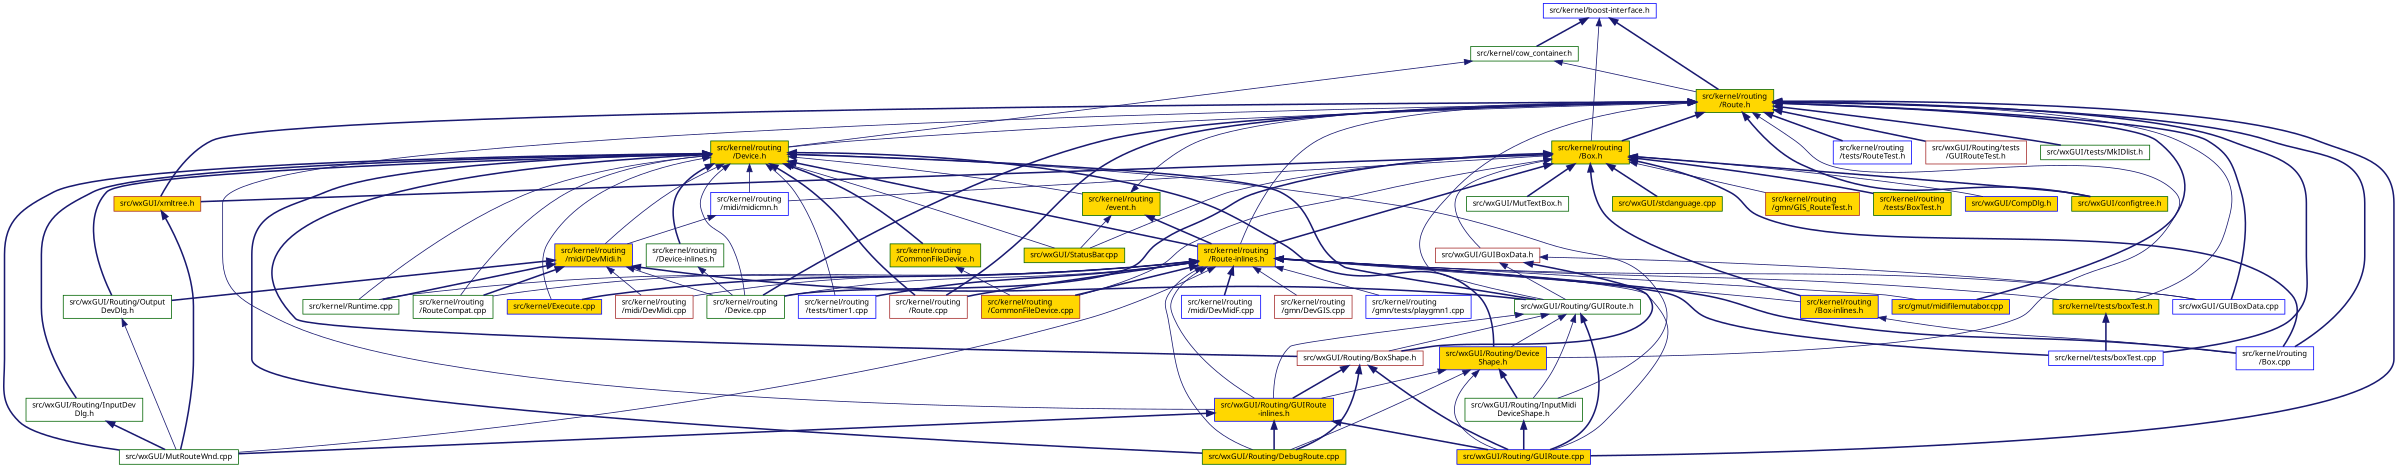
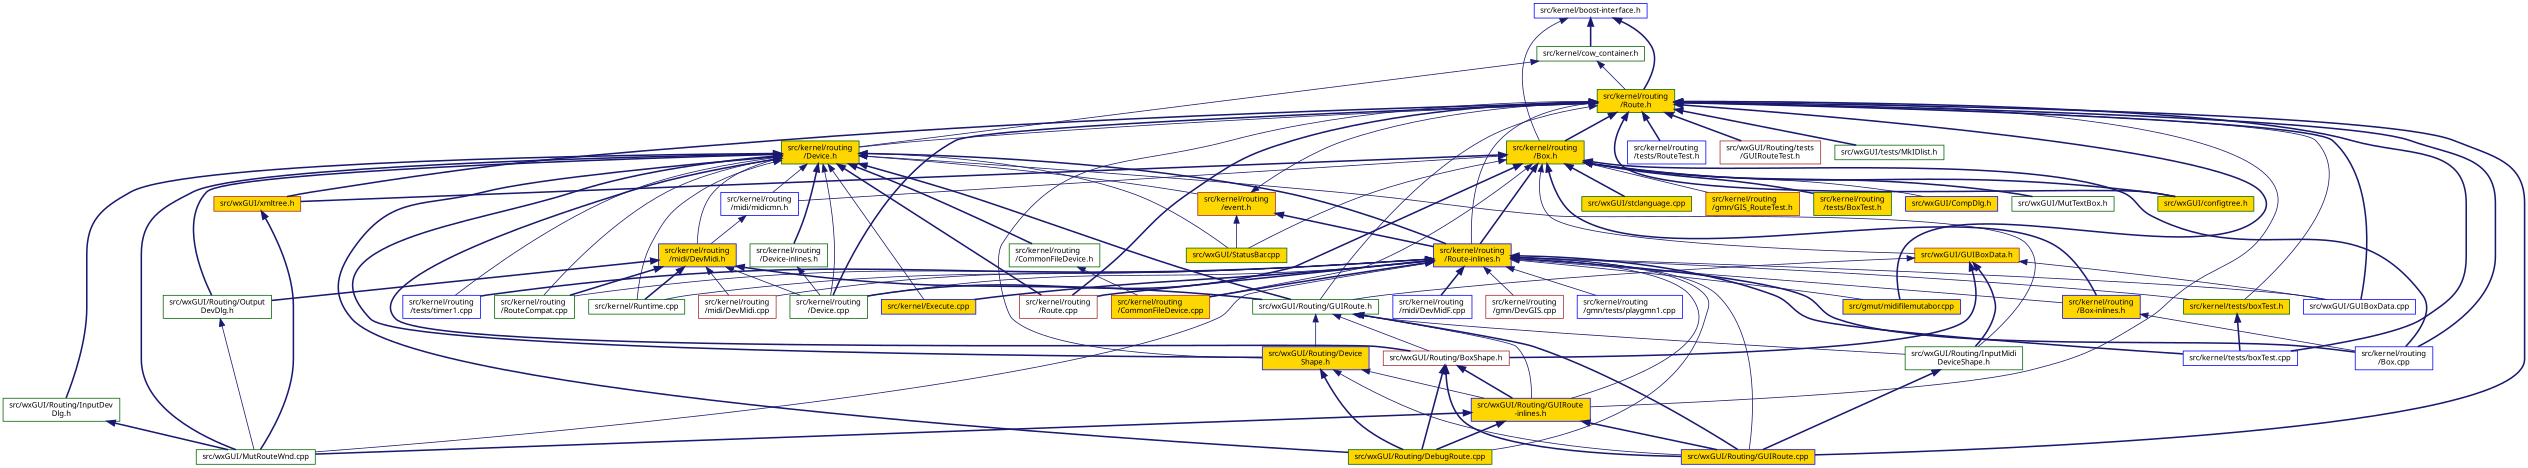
node "src/kernel/routing /event.h": color darkgreen -> brown
node "src/kernel/routing /CommonFileDevice.h": fillcolor gold -> white
node "src/wxGUI/GUIBoxData.h": fillcolor white -> gold
edge "src/wxGUI/Routing/InputMidi DeviceShape.h" -> "src/wxGUI/Routing/Device Shape.h": now "src/wxGUI/Routing/InputMidi DeviceShape.h" -> "src/wxGUI/GUIBoxData.h"
edge "src/wxGUI/Routing/DebugRoute.cpp" -> "src/wxGUI/Routing/Device Shape.h": style solid -> bold
